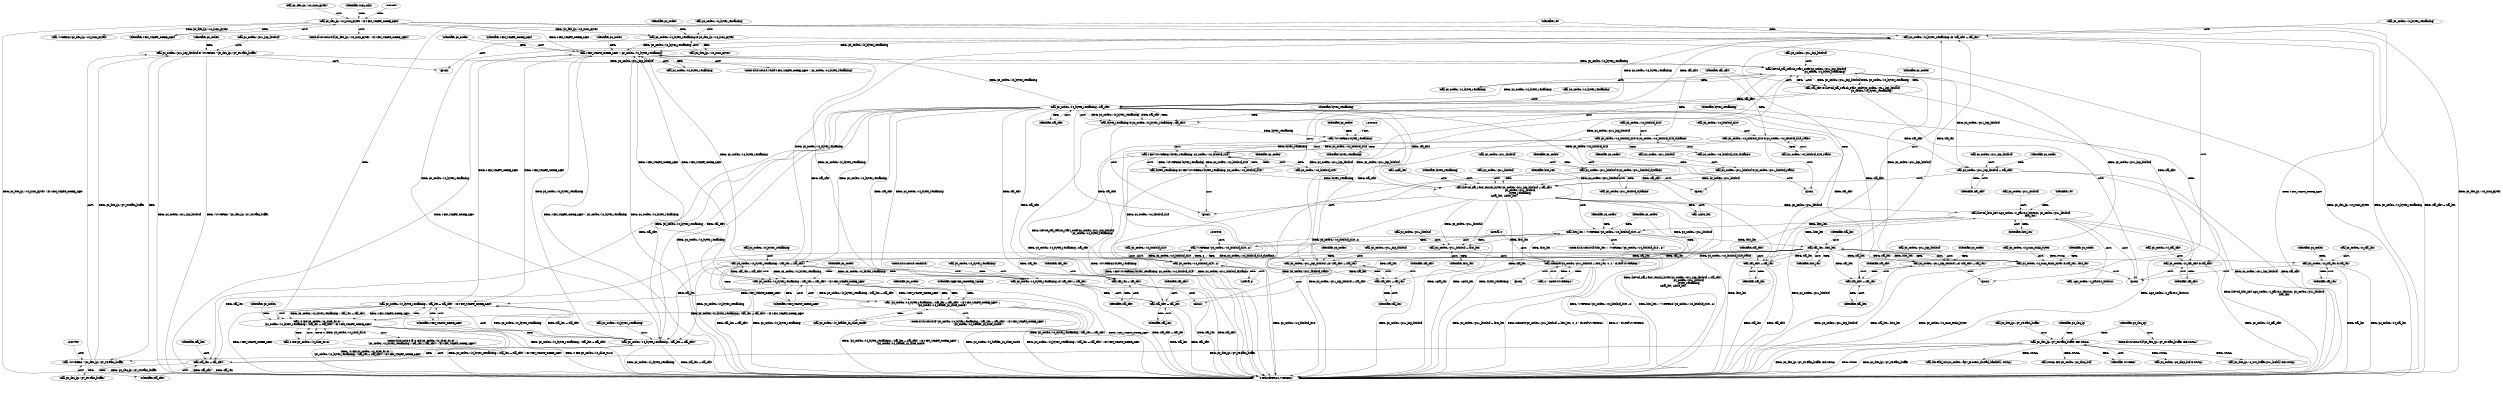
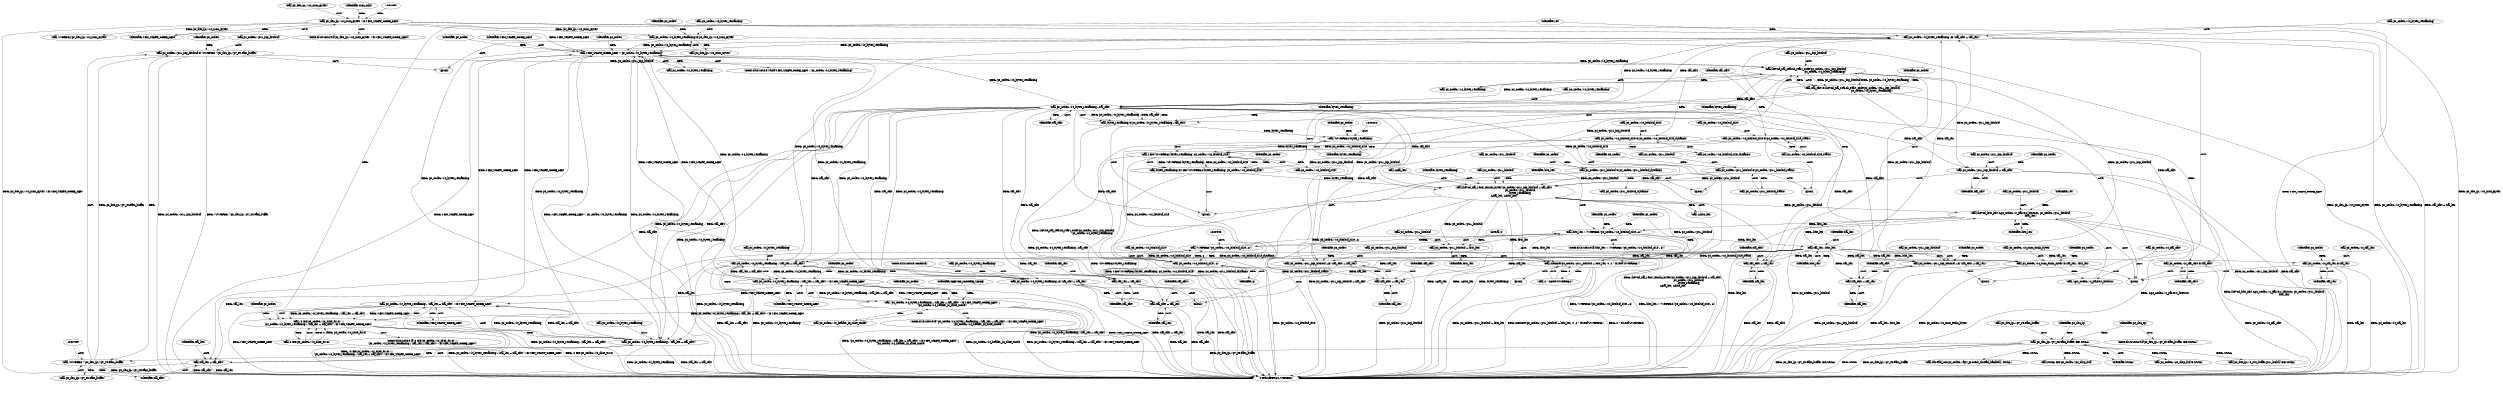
edge "1000920" -> "(Call,(UWORD32)bytes_remaining)": label "MIN: " -> "AST: "
edge "(Call,ps_codec->pu1_bitsbuf_dynamic)" -> "(Call,ps_codec->pu1_bitsbuf = ps_codec->pu1_bitsbuf_dynamic)": removed, label "AST:"
node "(Call,ps_codec->pu1_bitsbuf_static)": added
edge "(Call,bits_len < (WORD32)(ps_codec->u4_bitsbuf_size - 8))" -> "(Call,(WORD32)(ps_codec->u4_bitsbuf_size - 8))": label "CFG: " -> "CODE: "
edge "(Call,ps_codec->i4_nal_ofst)" -> "(Call,ps_codec->i4_nal_ofst = nal_ofst)": now "(Call,ps_codec->i4_nal_ofst)" -> "(Call,&ps_codec->s_parse.s_bitstrm)"
edge "(Call,nal_len - bits_len)" -> "(Call,ps_codec->i4_nal_len = nal_len)": label "DDG: NULL" -> "DDG: nal_len"
edge "(Call,ps_codec->i4_num_emln_bytes = nal_len - bits_len)" -> "(Call,nal_len - bits_len)": now "(Call,ps_codec->i4_num_emln_bytes = nal_len - bits_len)" -> "(Call,&ps_codec->s_parse.s_bitstrm)"
node "(Literal,8)": label "(Literal,8)" -> "(Identifier,8)"
node "(Identifier,UWORD)": label "(Identifier,UWORD)" -> "(Identifier,NULL)"
